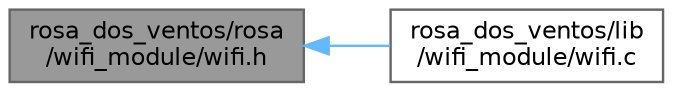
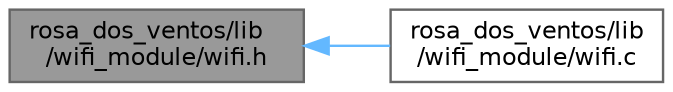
node "rosa_dos_ventos/rosa /wifi_module/wifi.h": label "rosa_dos_ventos/rosa /wifi_module/wifi.h" -> "rosa_dos_ventos/lib /wifi_module/wifi.h"
